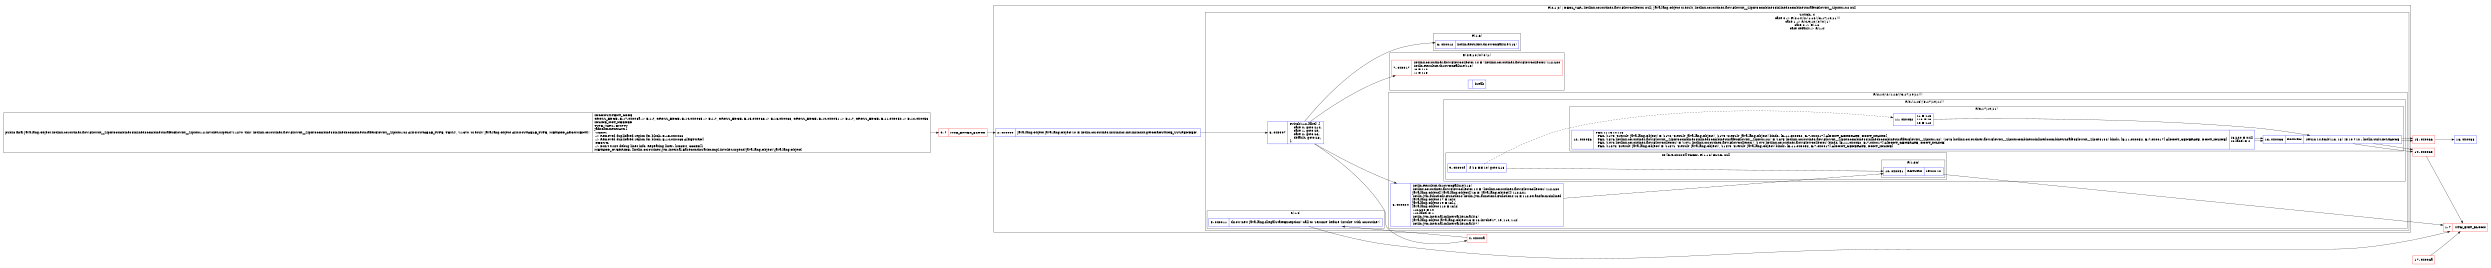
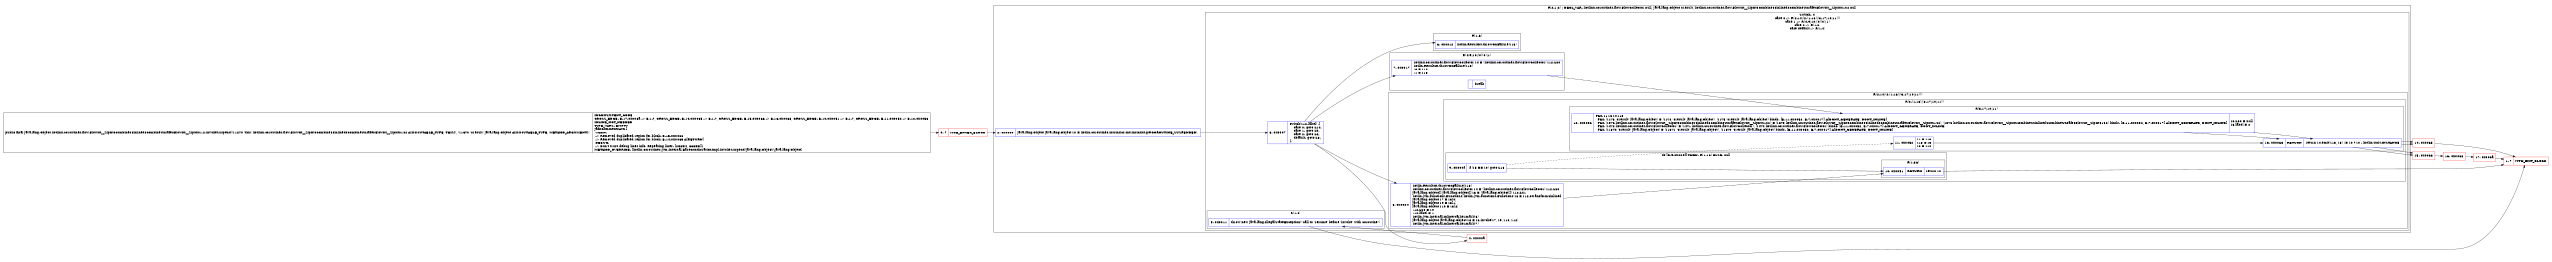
node "7: 0x0017": color red -> blue
edge "7: 0x0017" -> "12: 0x0056": added
node "16: 0x0068": color blue -> red
edge "16: 0x0068" -> "17: 0x006a": added
